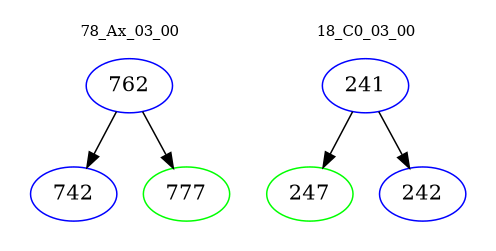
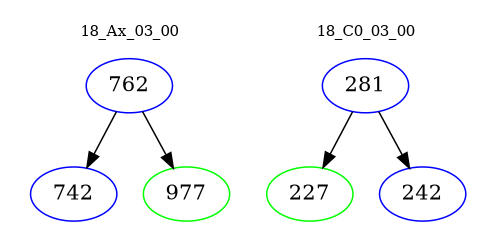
cluster "78_Ax_03_00": label "78_Ax_03_00" -> "18_Ax_03_00"
node "241": label "241" -> "281"
node "777": label "777" -> "977"
node "247": label "247" -> "227"
